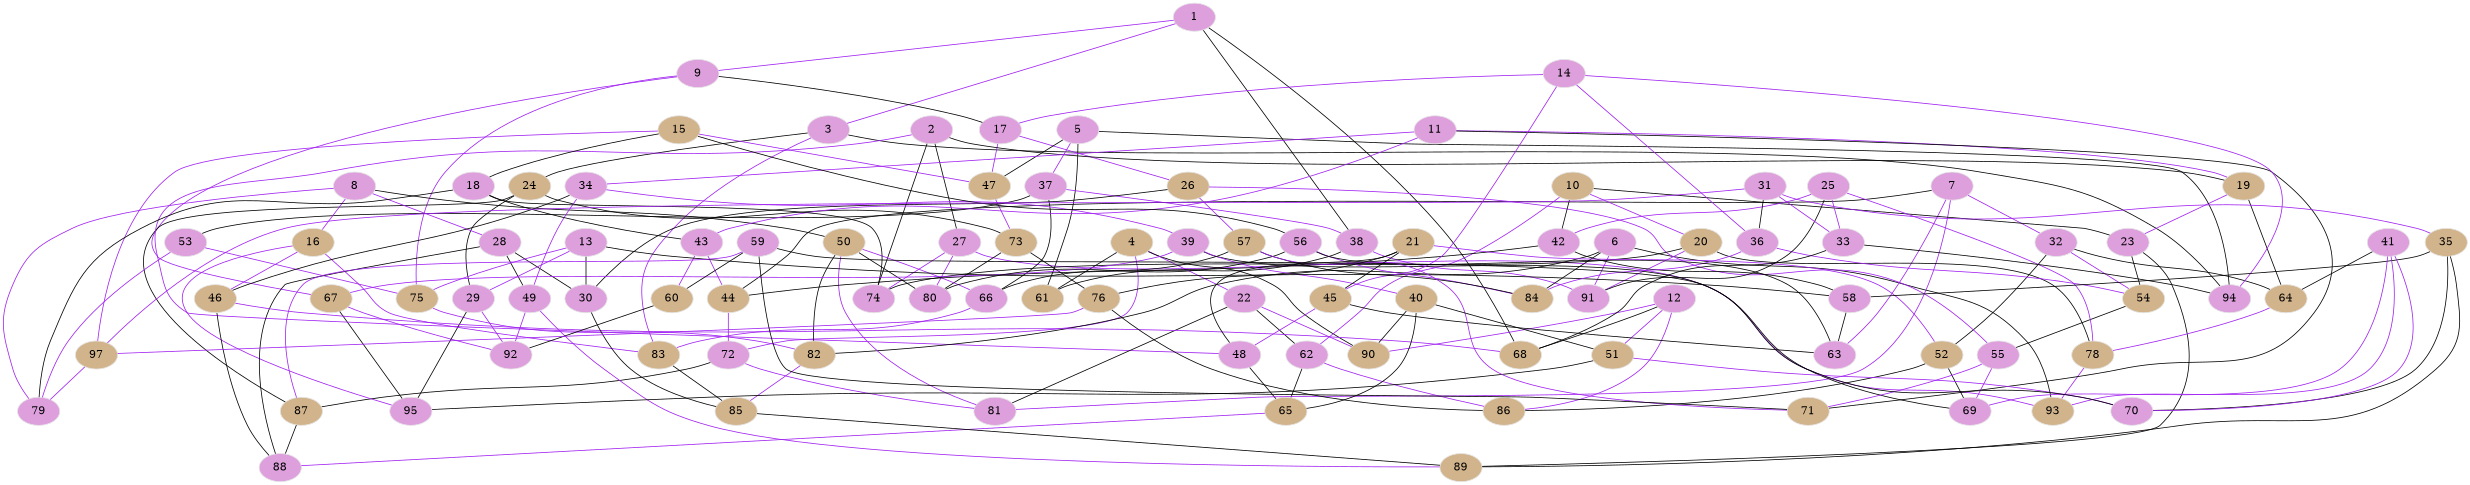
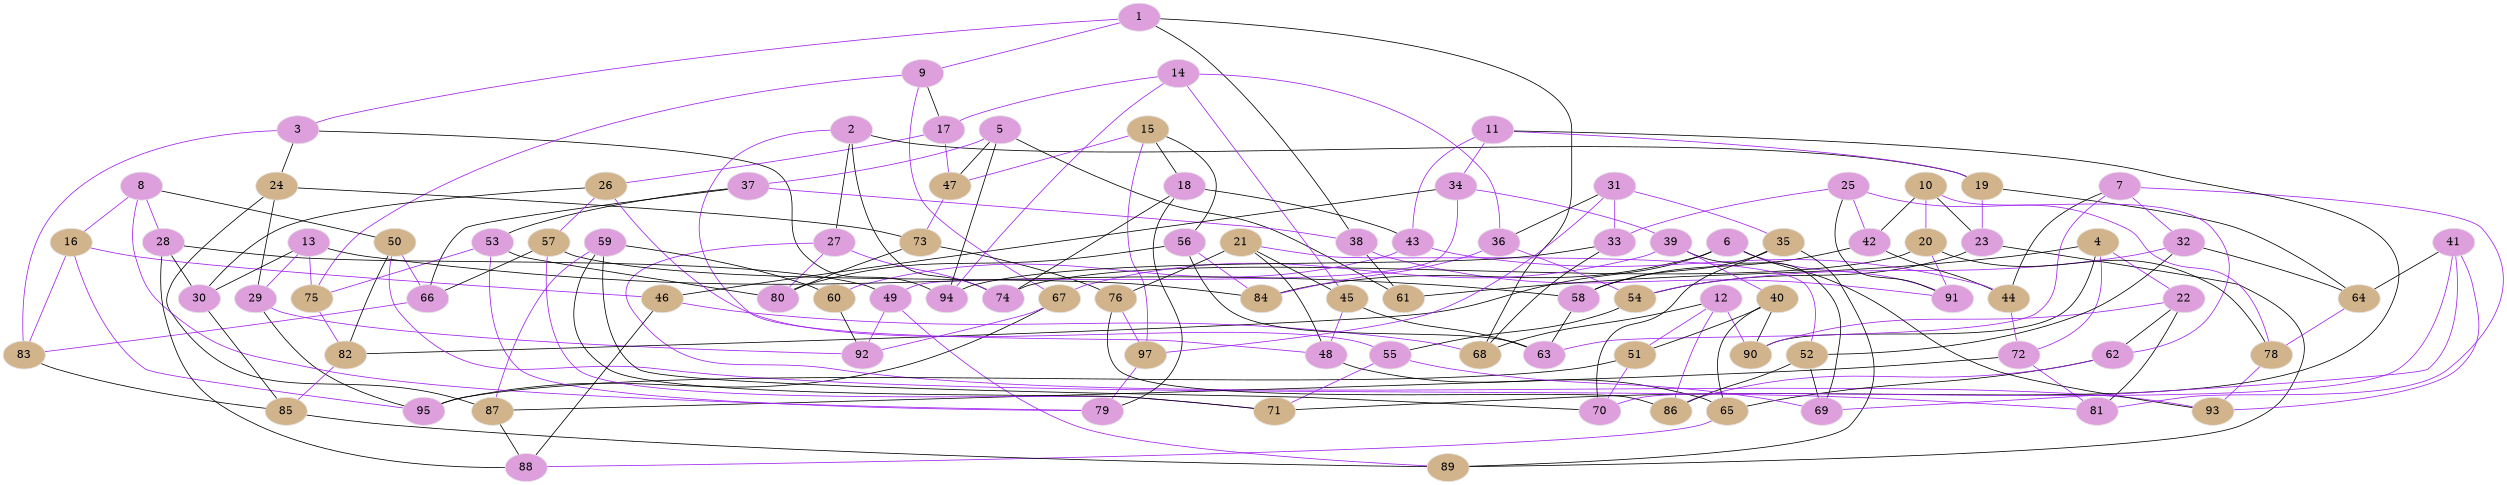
edge "50" -- "80": now "53" -- "80"
